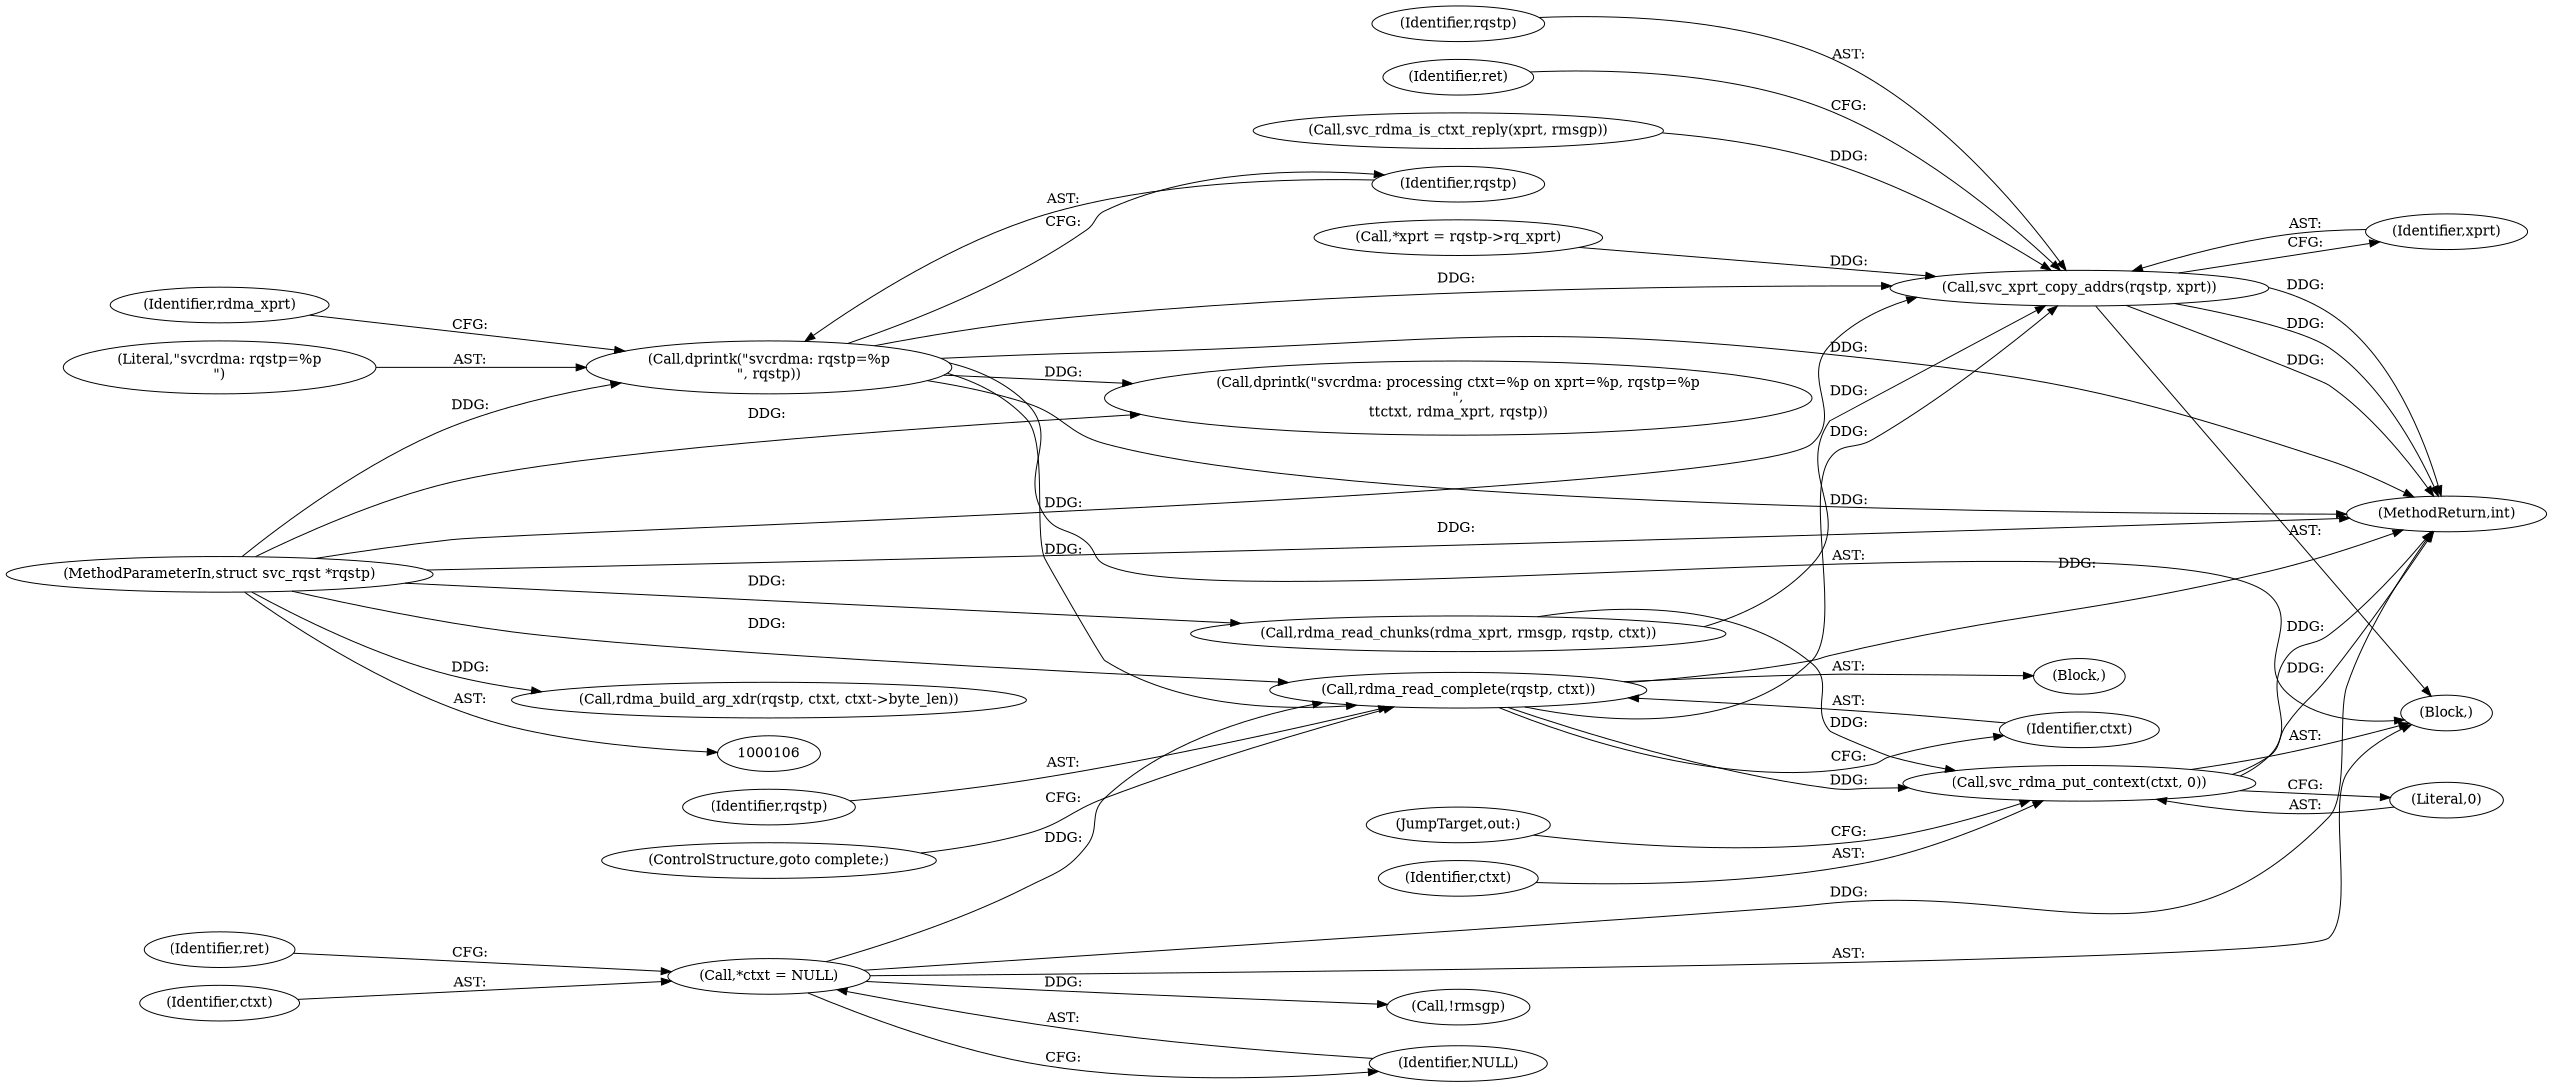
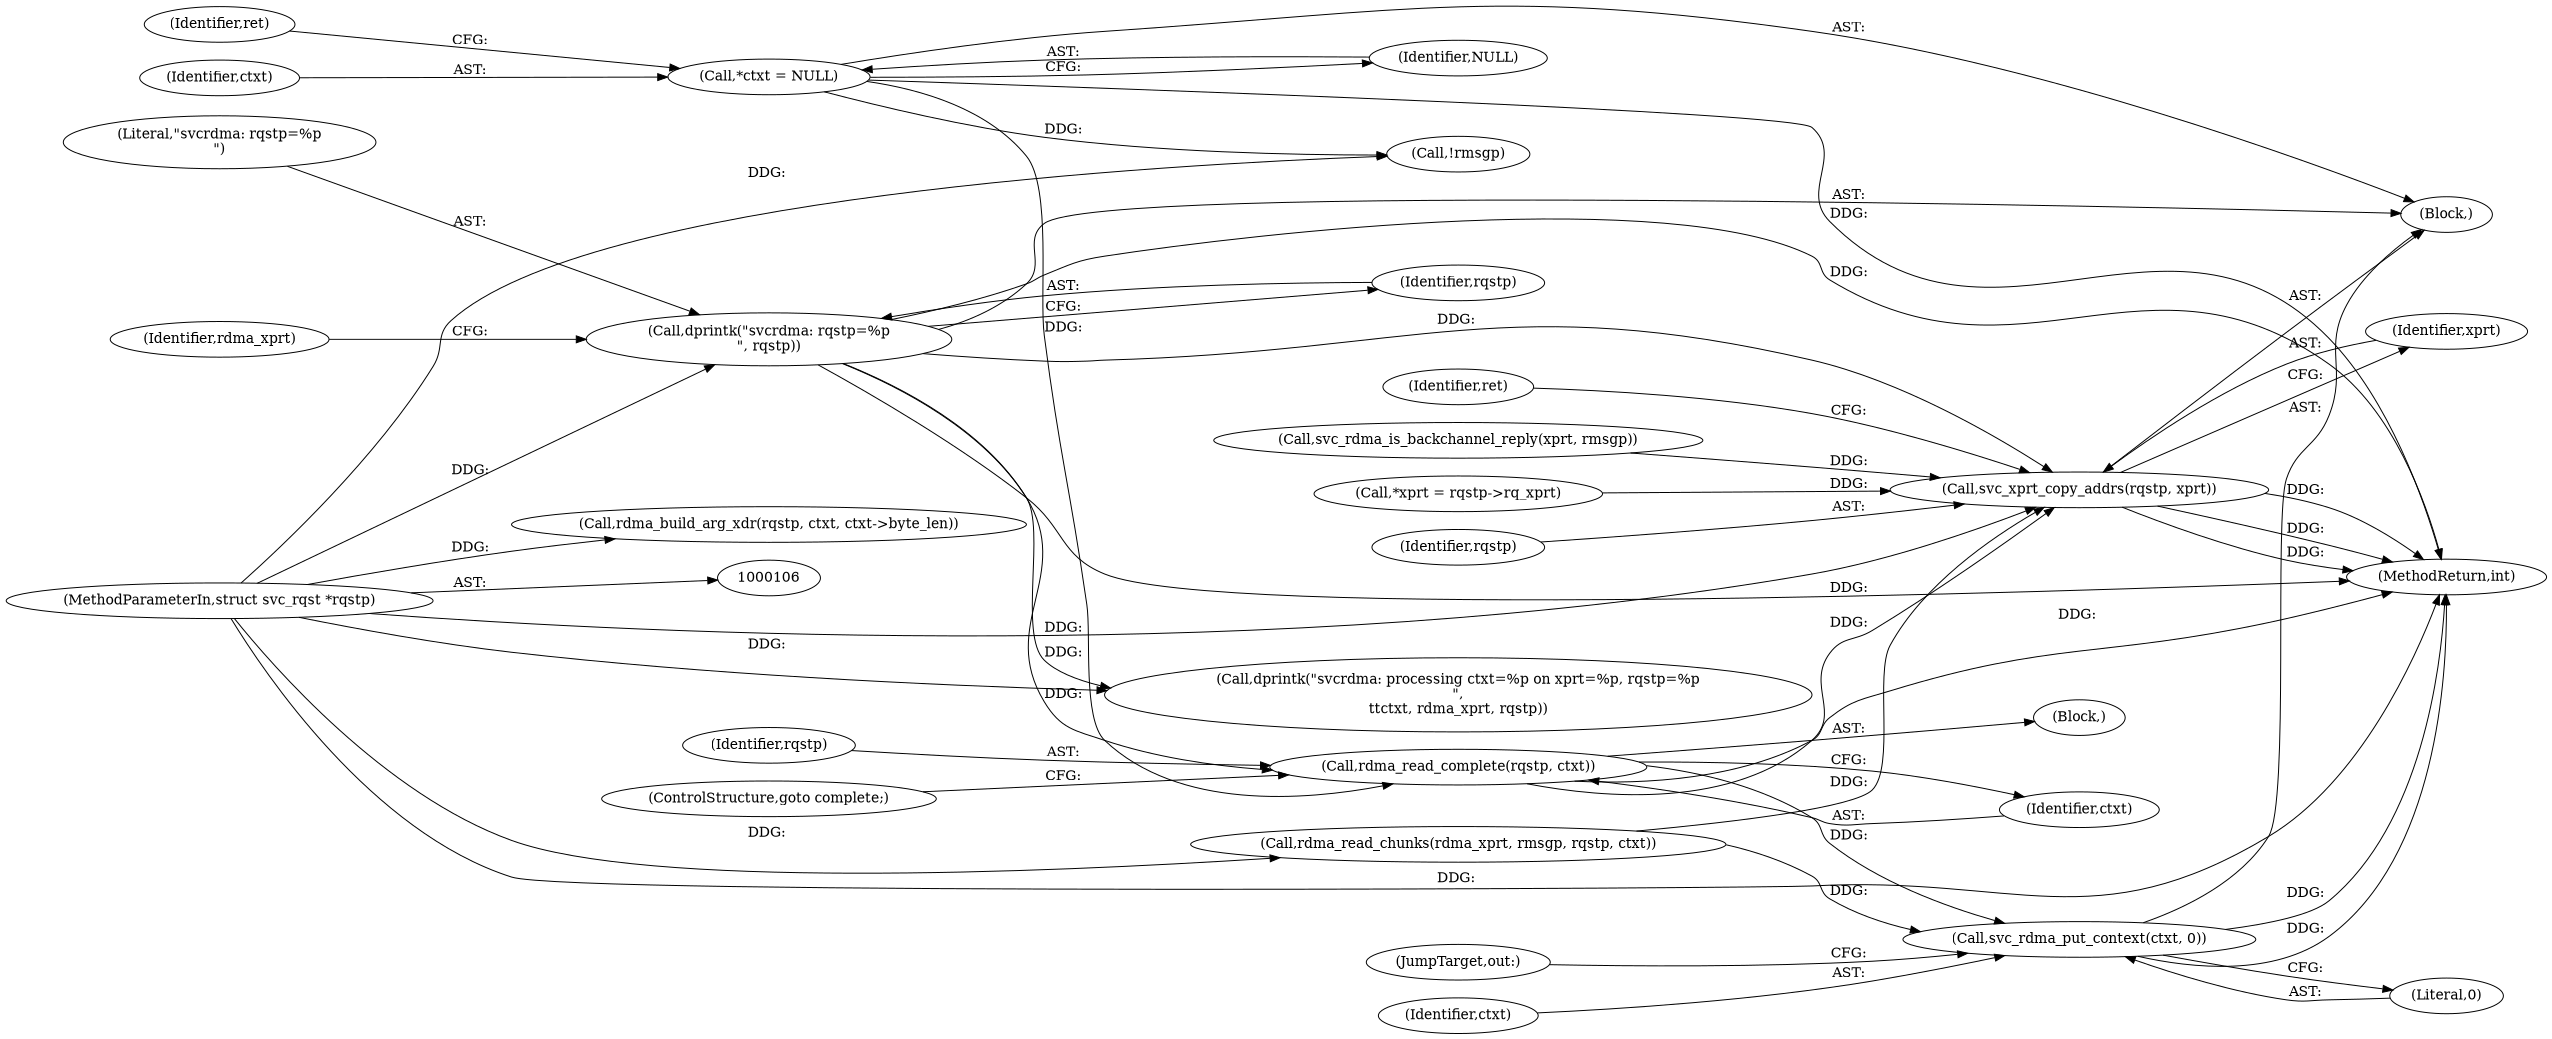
node "(Call,svc_rdma_is_ctxt_reply(xprt, rmsgp))": label "(Call,svc_rdma_is_ctxt_reply(xprt, rmsgp))" -> "(Call,svc_rdma_is_backchannel_reply(xprt, rmsgp))"
edge "(MethodParameterIn,struct svc_rqst *rqstp)" -> "(Call,rdma_read_complete(rqstp, ctxt))": now "(MethodParameterIn,struct svc_rqst *rqstp)" -> "(Call,!rmsgp)"
